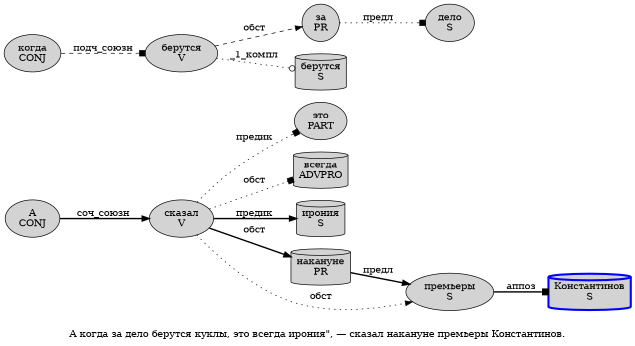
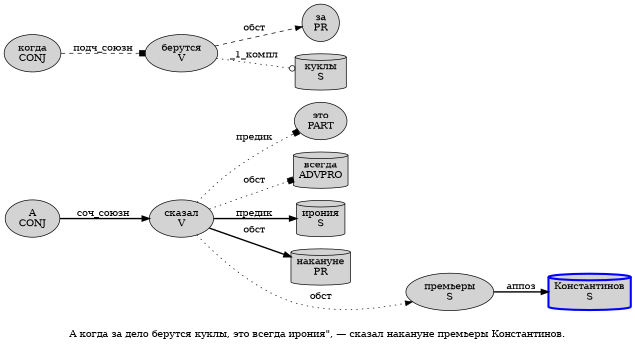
node "дело S": removed
node "берутся S": label "берутся S" -> "куклы S"
edge "накануне PR" -> "премьеры S": removed, label "предл"
edge "премьеры S" -> "Константинов S": arrowhead box -> normal
